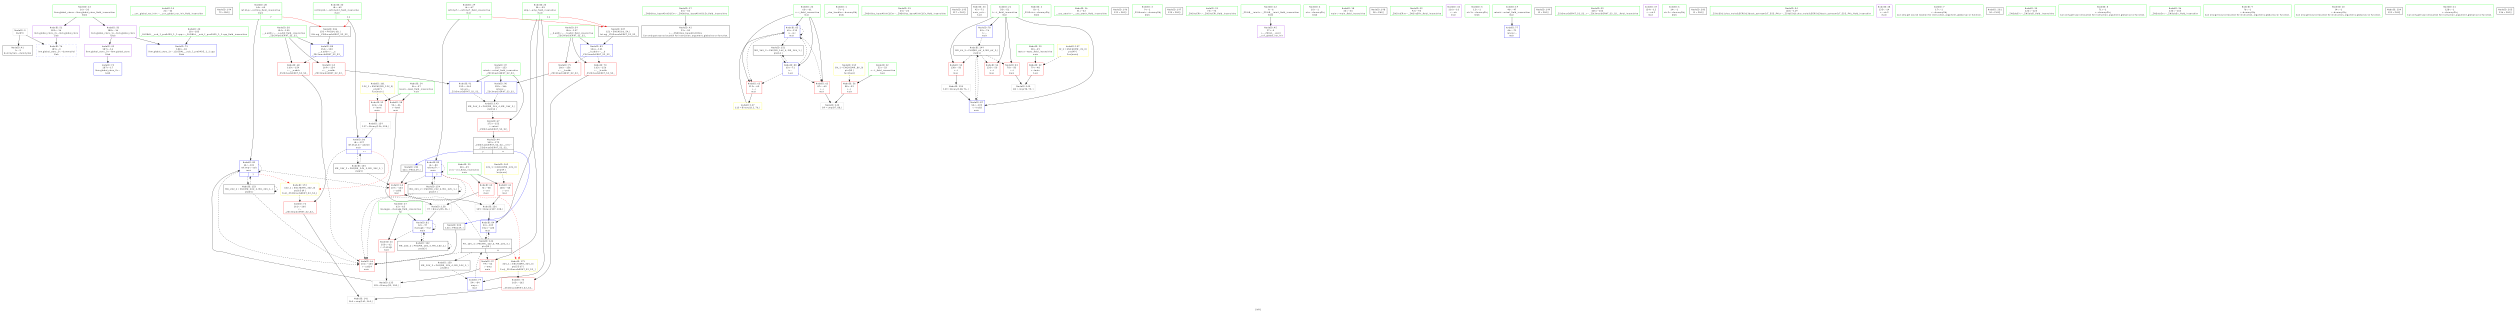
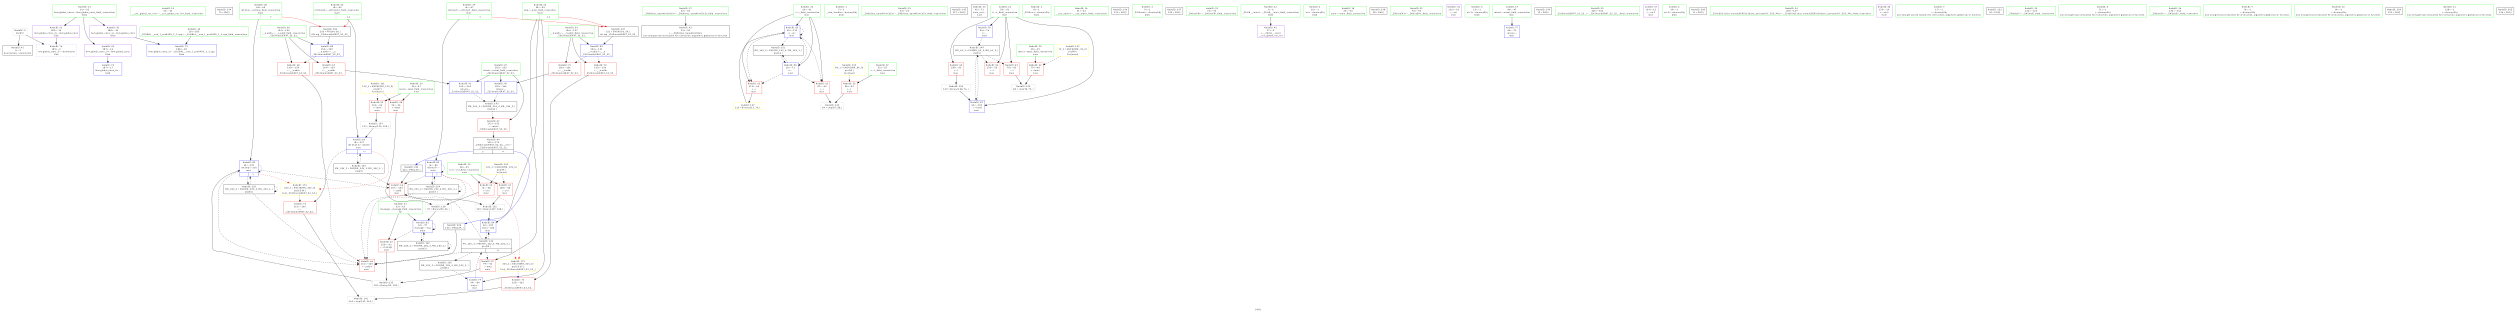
edge "NodeID: 50" -> "NodeID: 49": now "NodeID: 13" -> "NodeID: 49"
edge "NodeID: 149" -> "NodeID: 55": removed
edge "NodeID: 162" -> "NodeID: 60": added
edge "NodeID: 171" -> "NodeID: 73": color black -> blue
